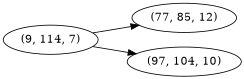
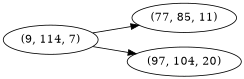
node "(77, 85, 12)": label "(77, 85, 12)" -> "(77, 85, 11)"
node "(97, 104, 10)": label "(97, 104, 10)" -> "(97, 104, 20)"
